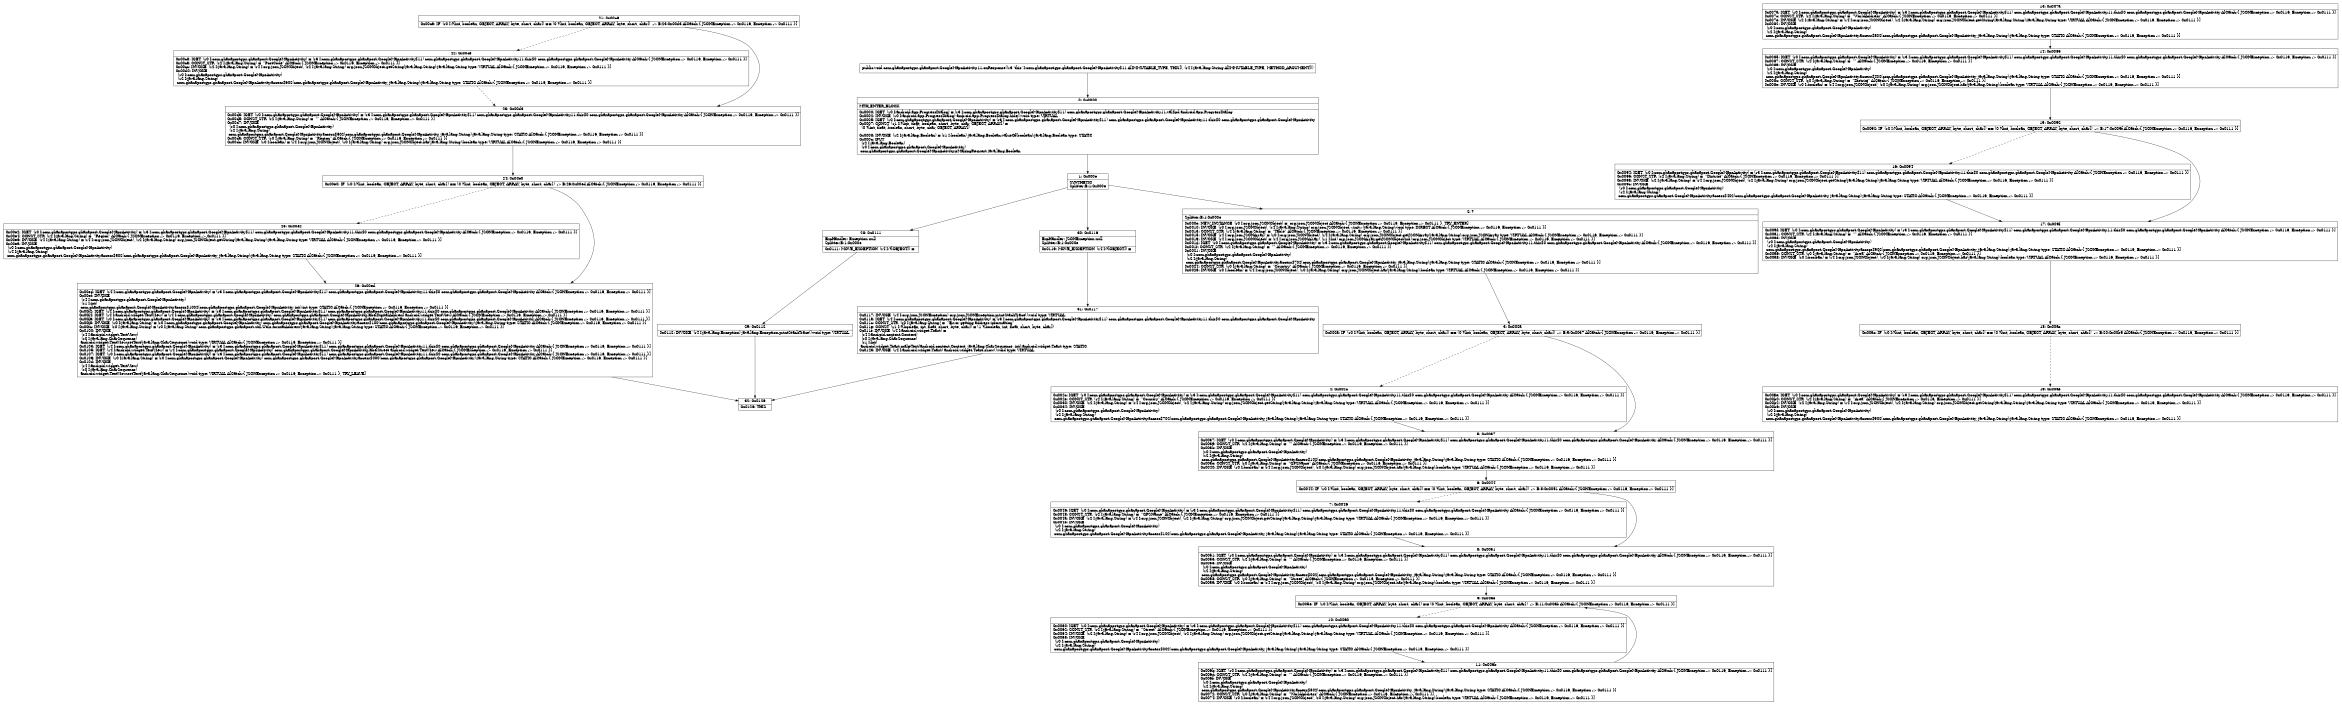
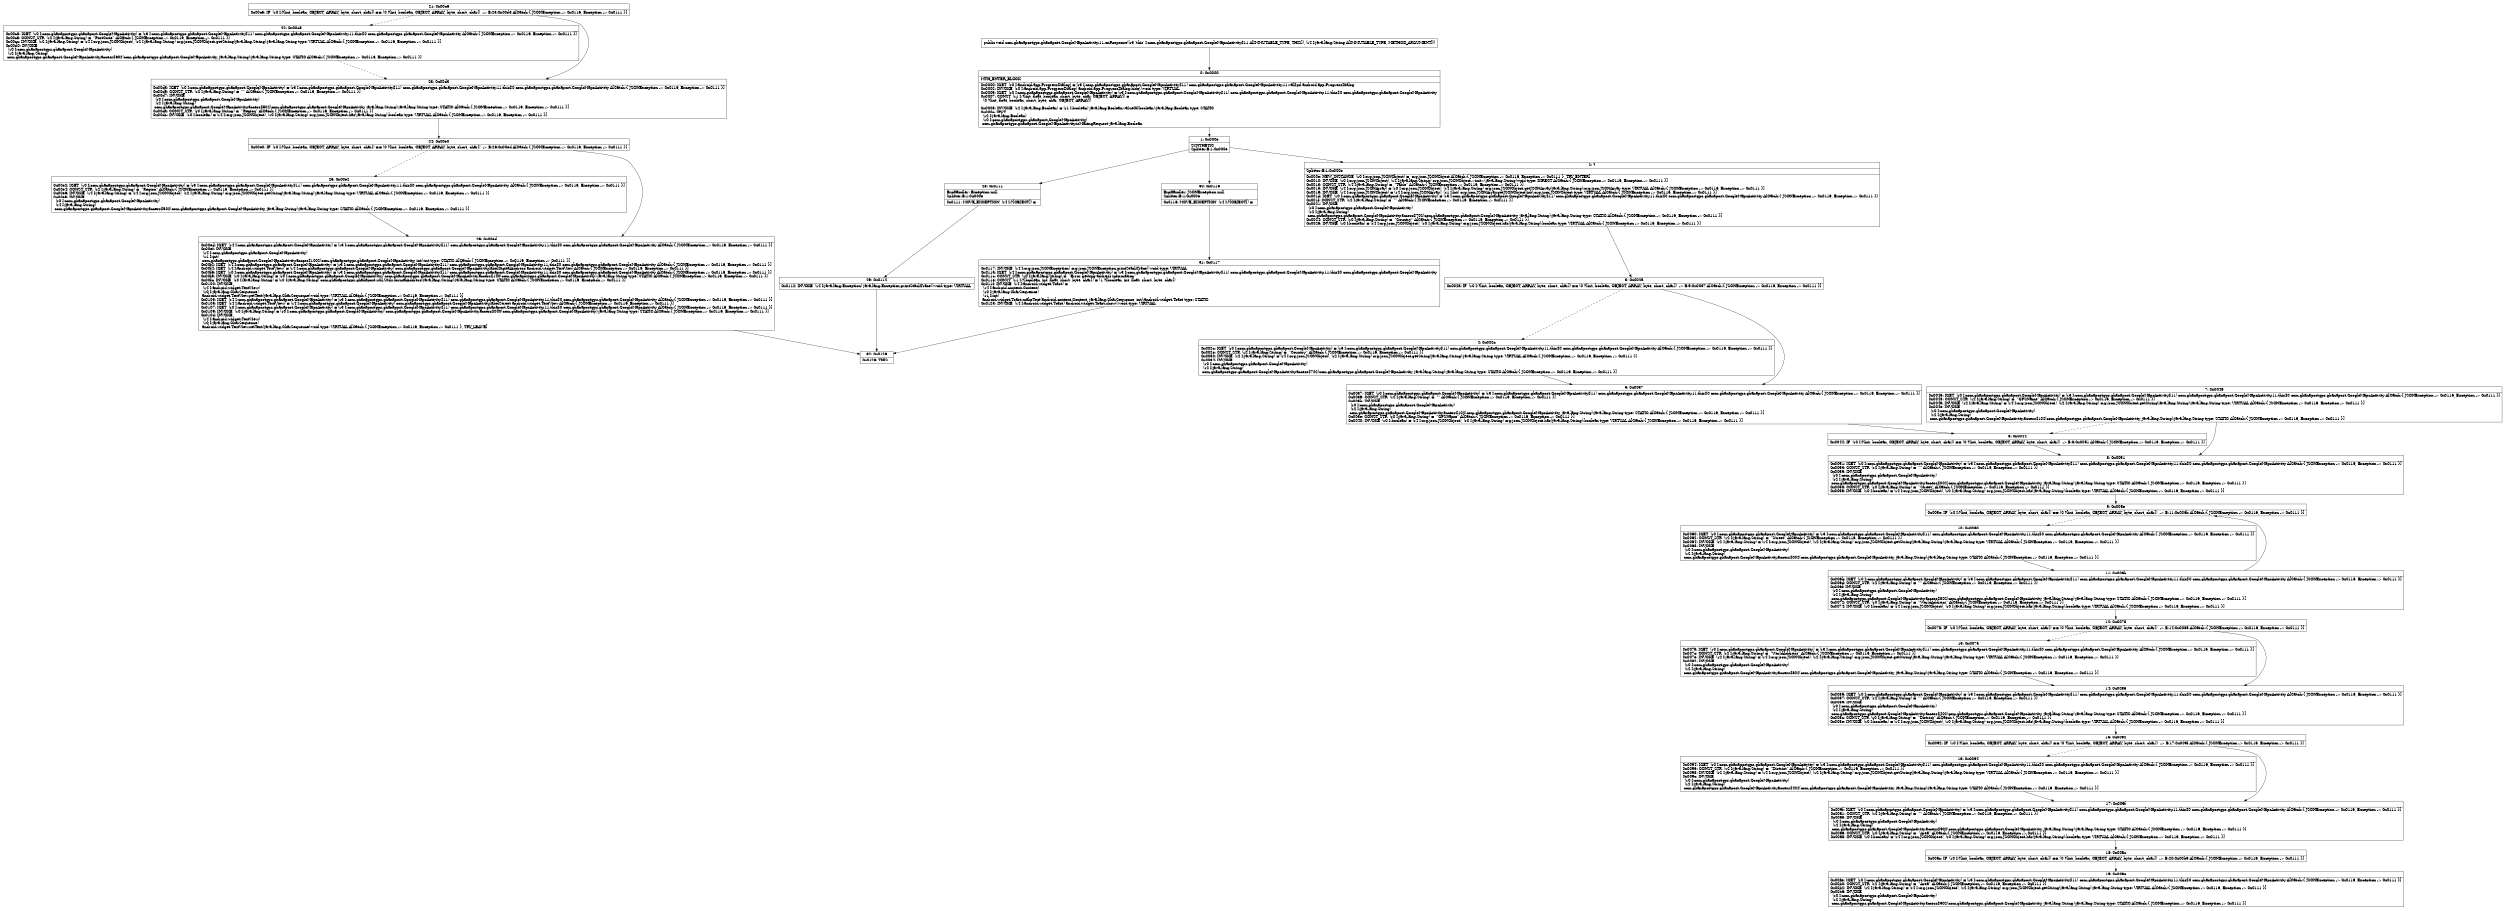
edge "6: 0x0044" -> "7: 0x0046": reversed
node "12: 0x0078": added
